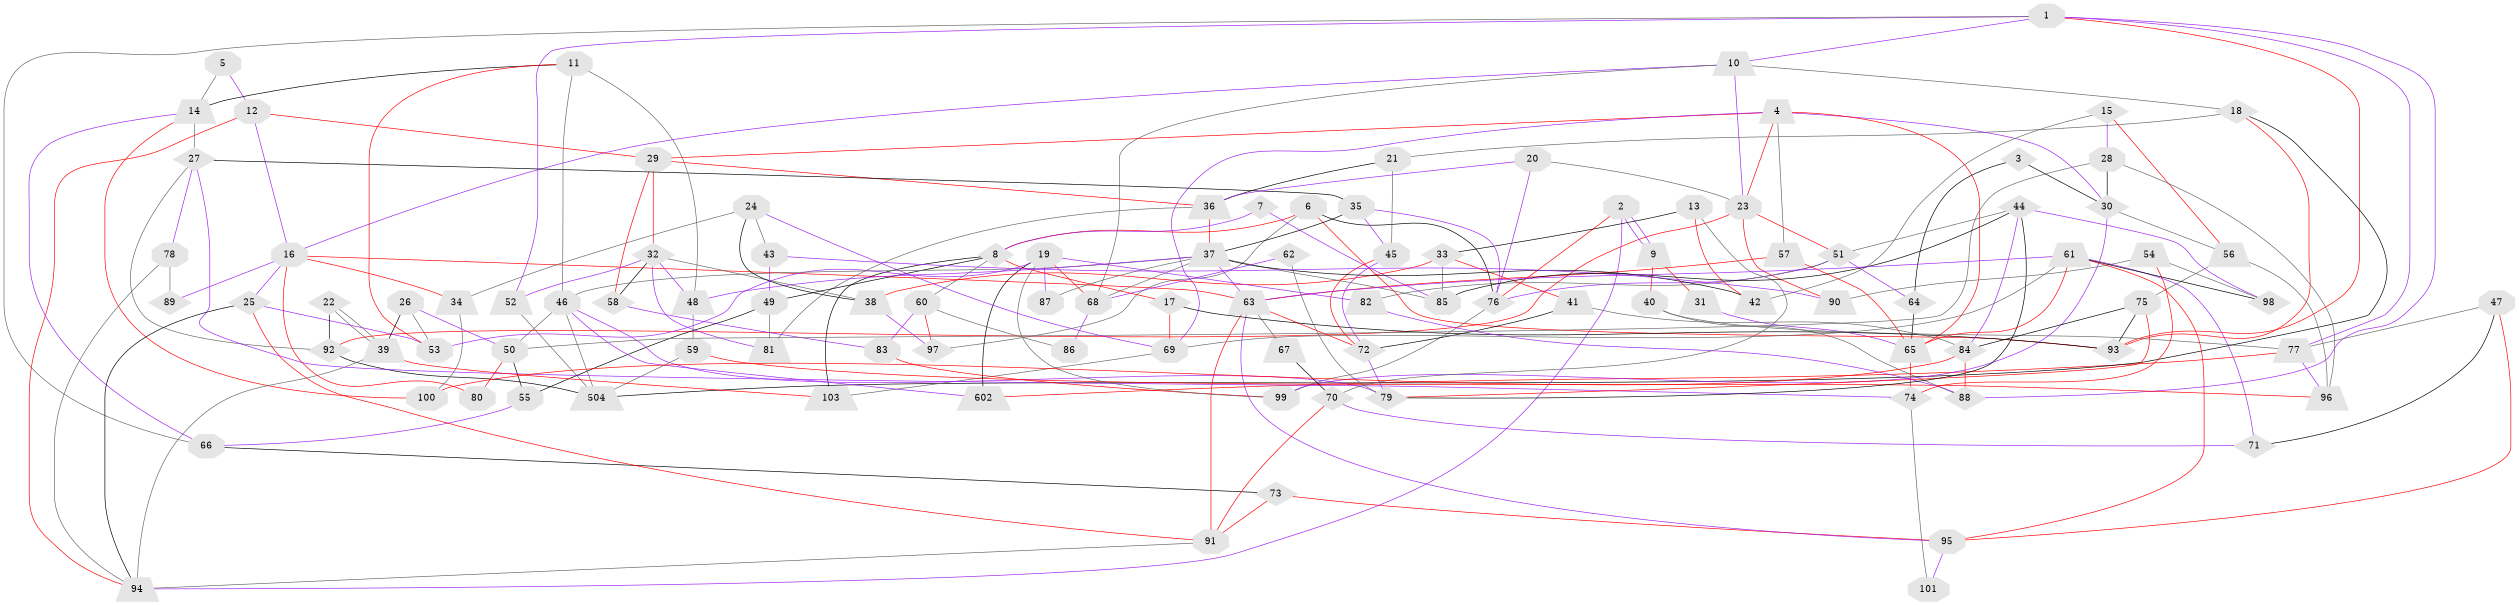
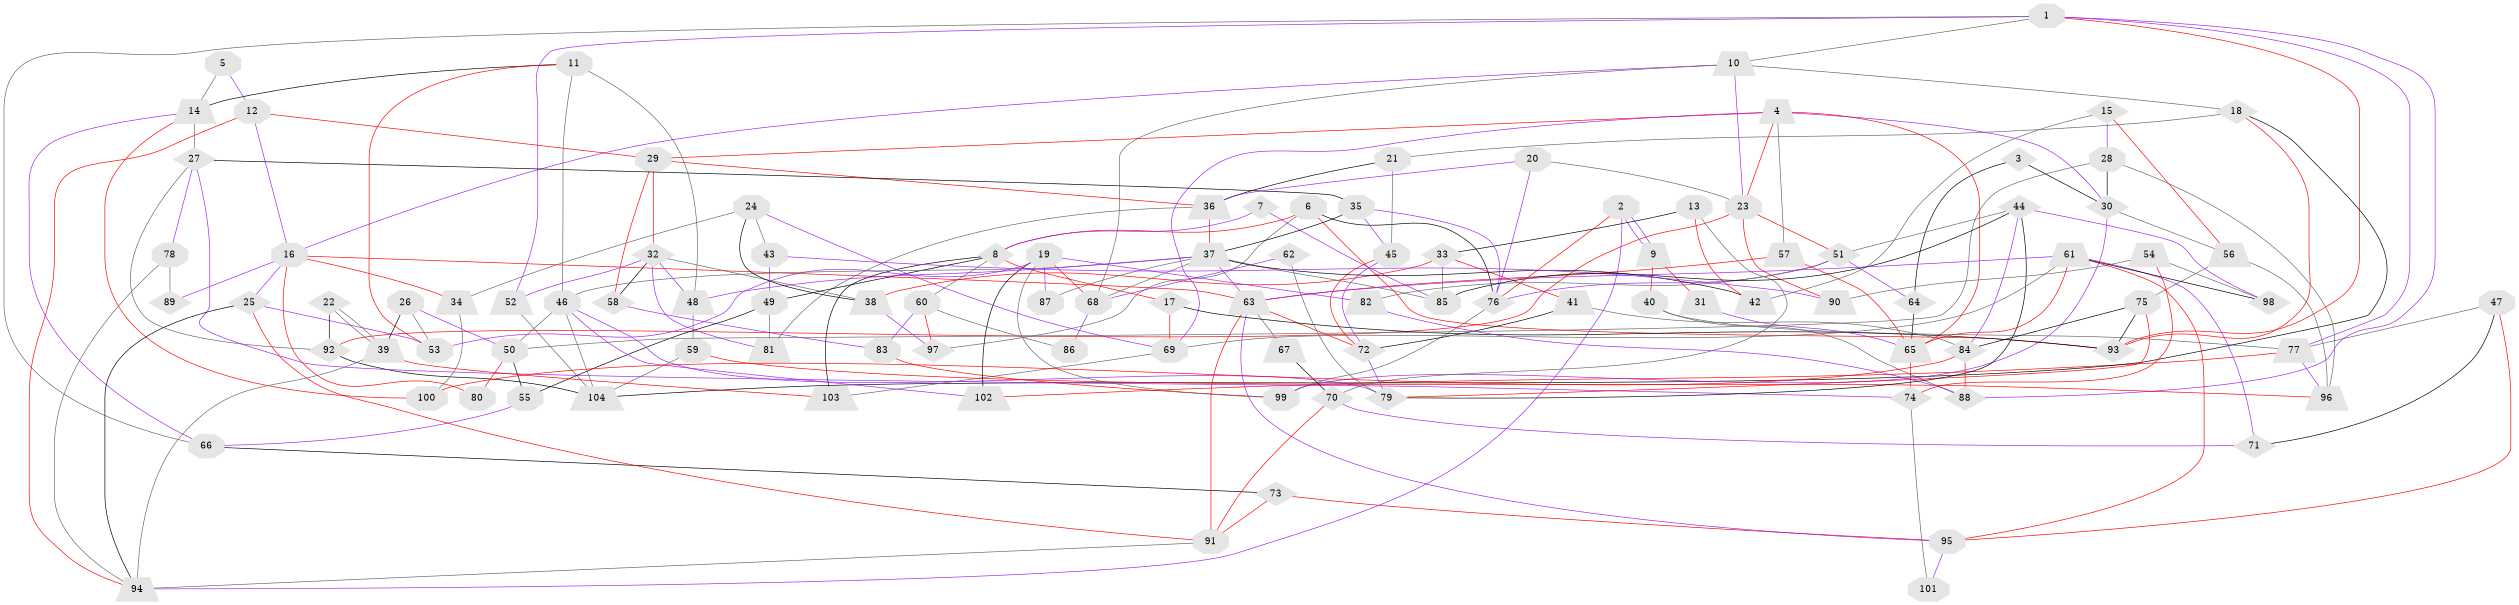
edge "1" -- "10": color purple -> gray40
node "504": label "504" -> "104"
node "602": label "602" -> "102"
